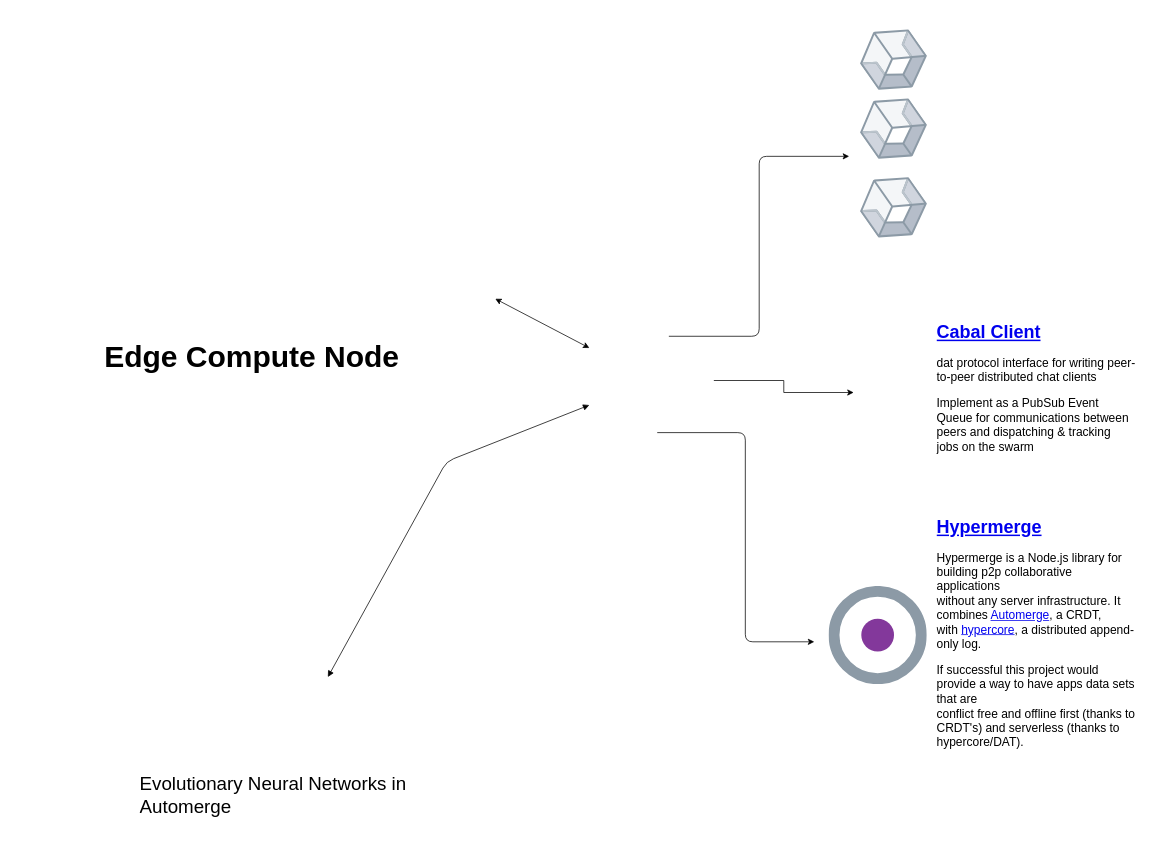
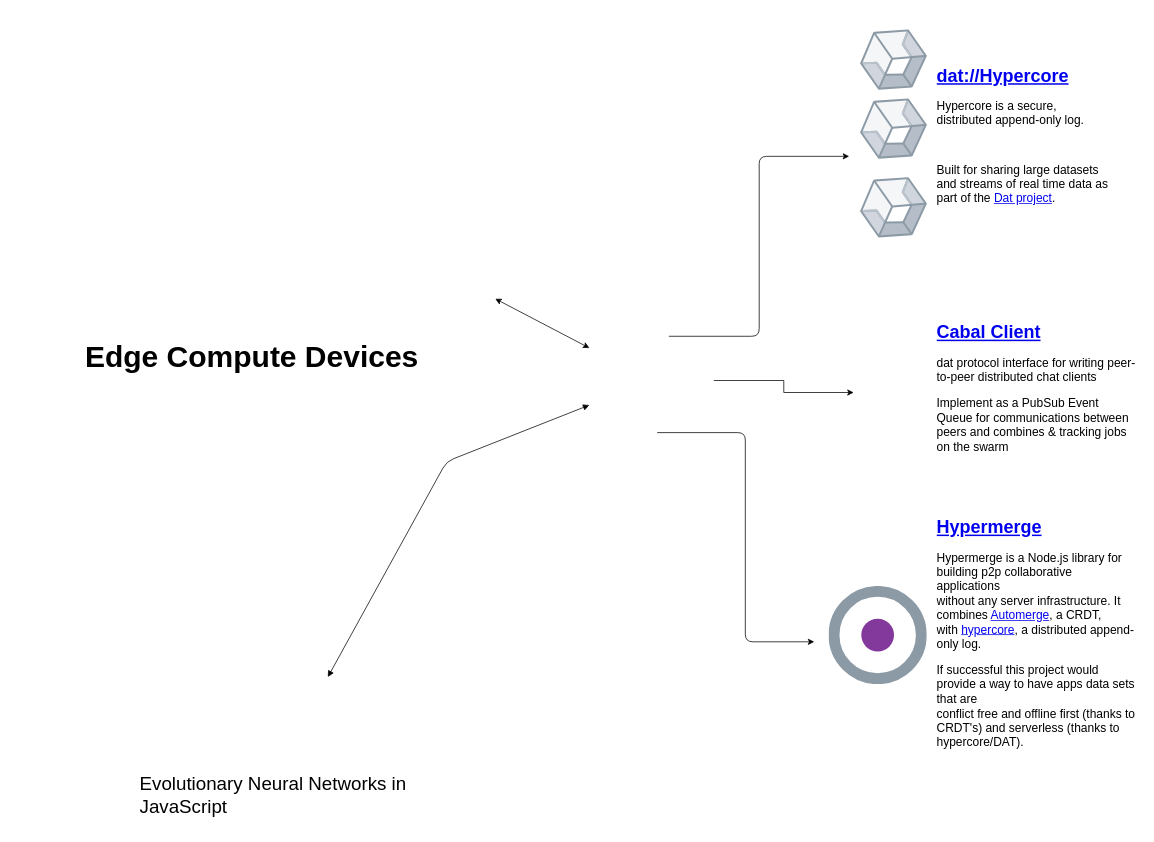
node "dat://HypercoreHypercore is a secure, distributed append-only log. Built for sharing large datasets and streams of real time data as part of the Dat project.": added
node "Cabal Client dat protocol interface for writing peer-to-peer distributed chat clients Implement as a PubSub Event Queue for communications between peers and dispatching & tracking jobs on the swarm": label "Cabal Client dat protocol interface for writing peer-to-peer distributed chat clients Implement as a PubSub Event Queue for communications between peers and dispatching & tracking jobs on the swarm" -> "Cabal Client dat protocol interface for writing peer-to-peer distributed chat clients Implement as a PubSub Event Queue for communications between peers and combines & tracking jobs on the swarm"
node "Edge Compute Node": label "Edge Compute Node" -> "Edge Compute Devices"
node "Evolutionary Neural Networks in Automerge": label "Evolutionary Neural Networks in Automerge" -> "Evolutionary Neural Networks in JavaScript"
